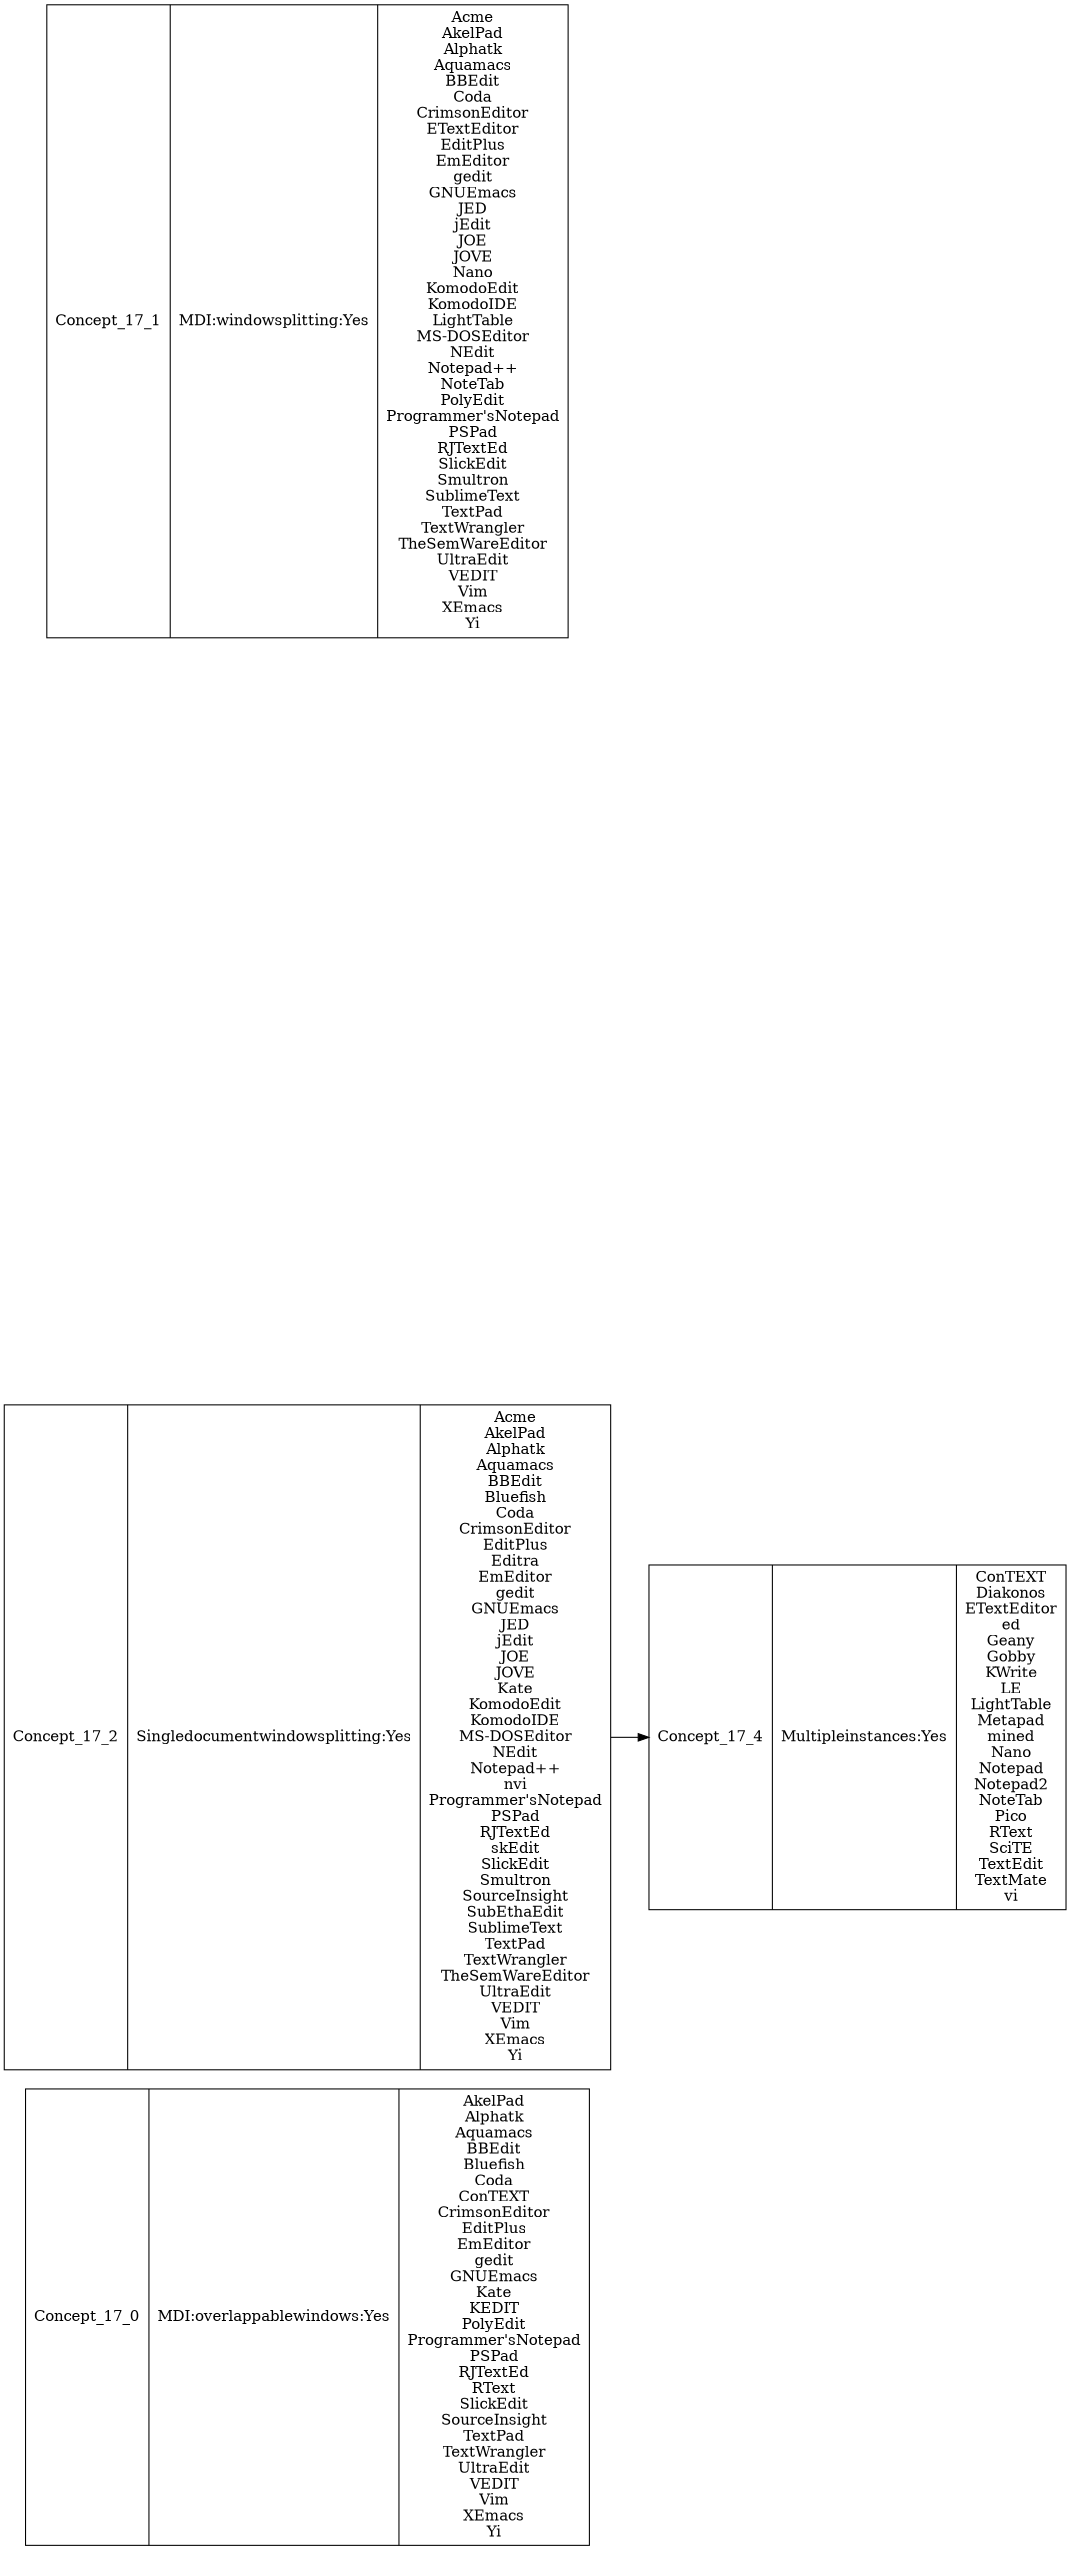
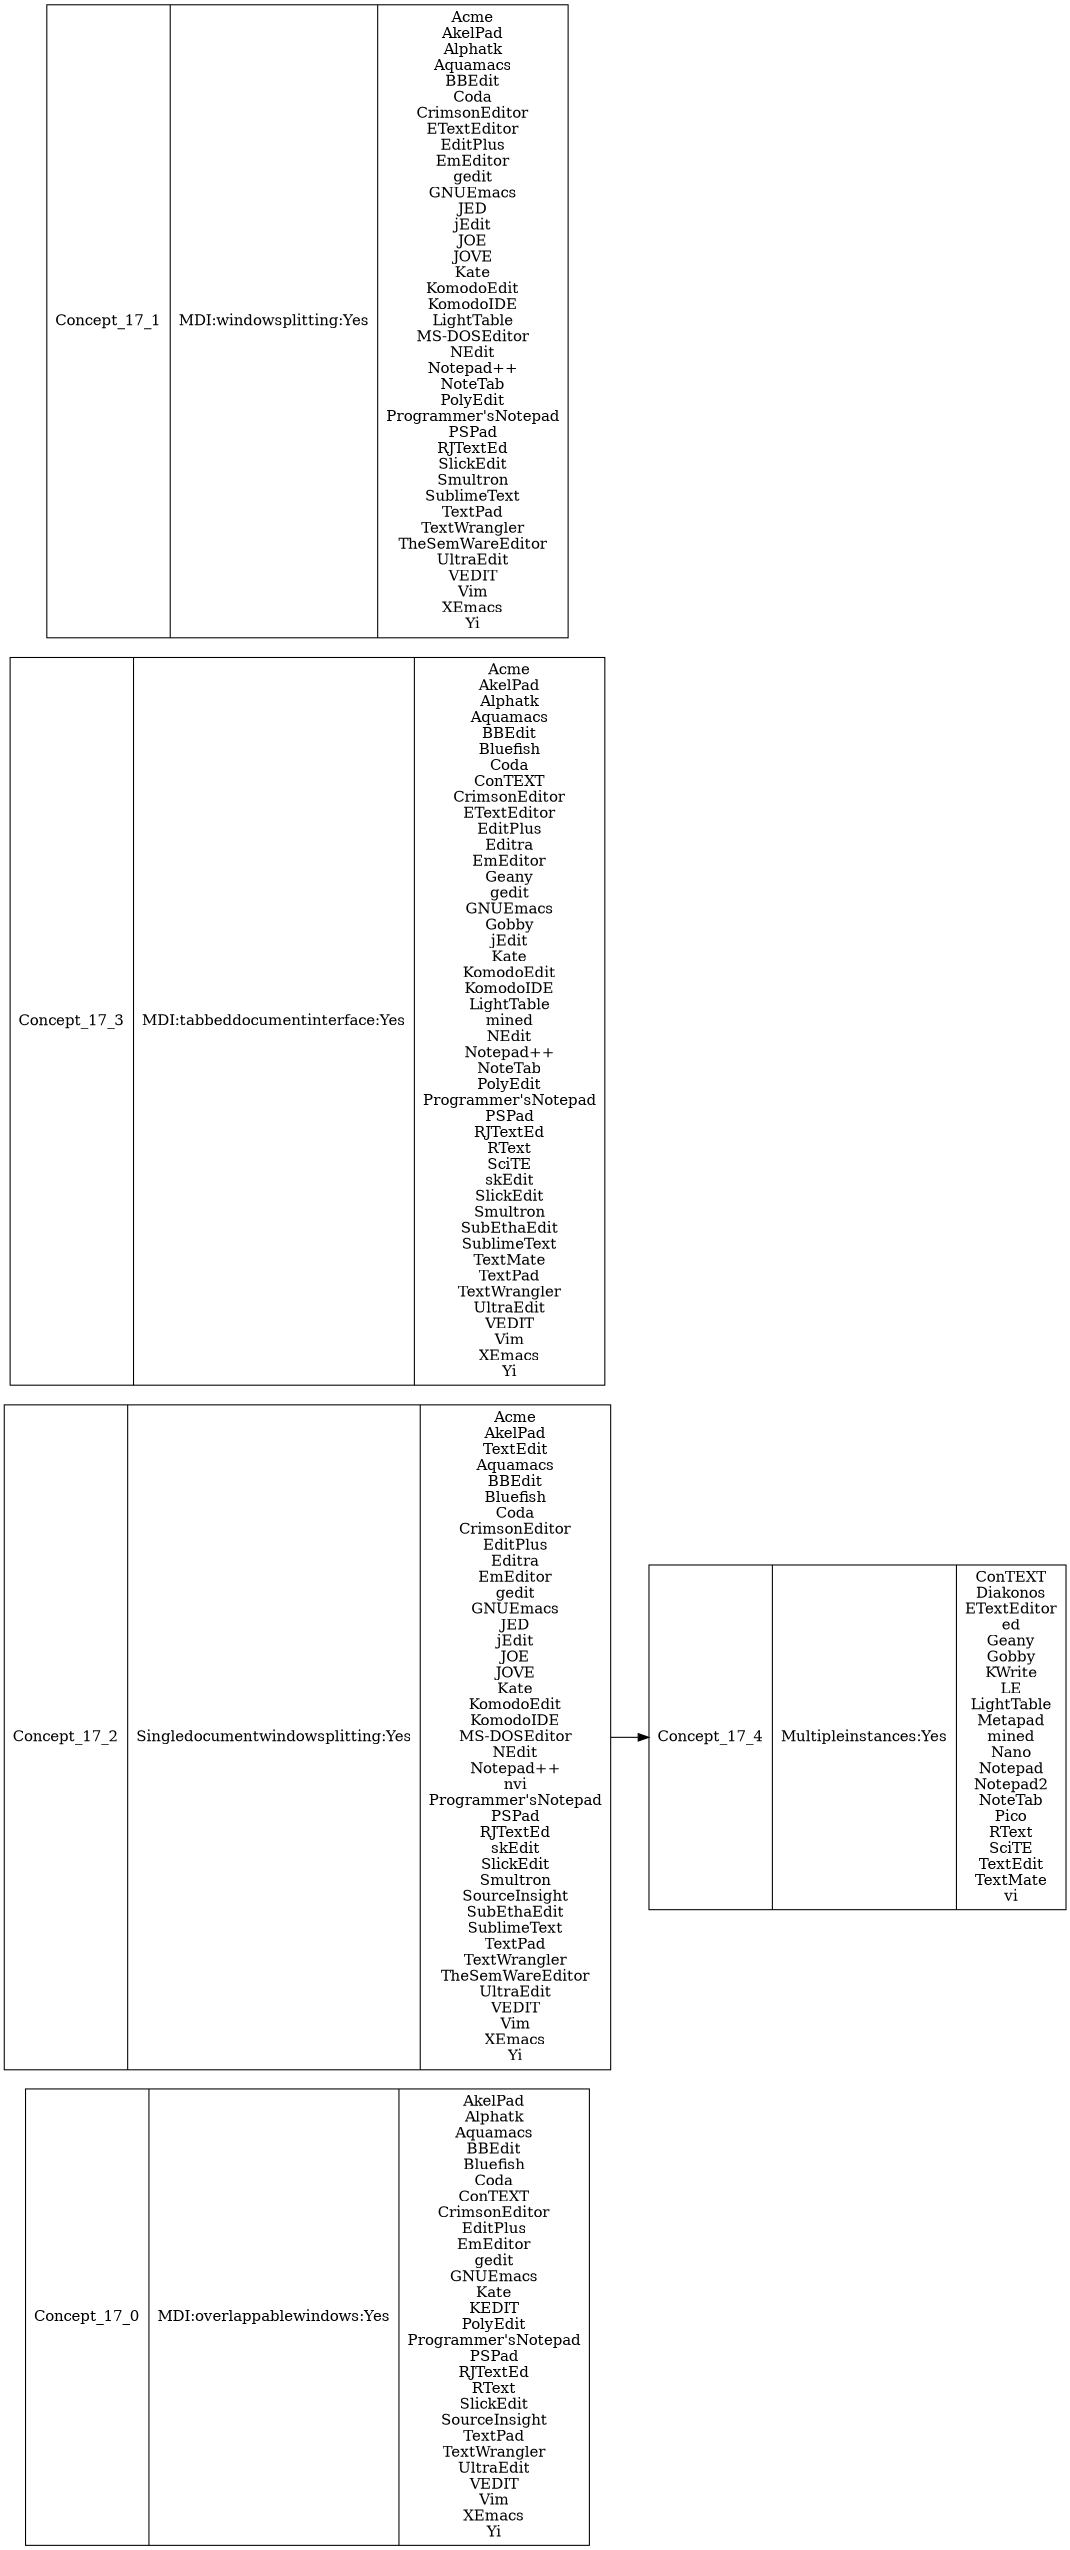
node "Concept_17_1": text "Nano" -> "Kate"
node "Concept_17_3": added
node "Concept_17_2": text "Alphatk" -> "TextEdit"
